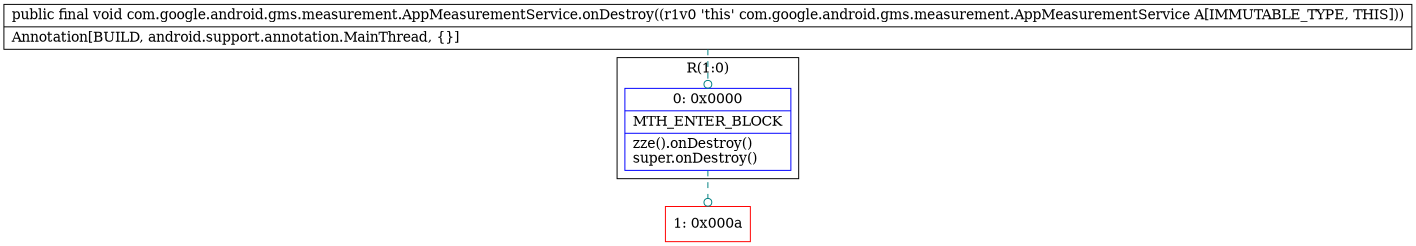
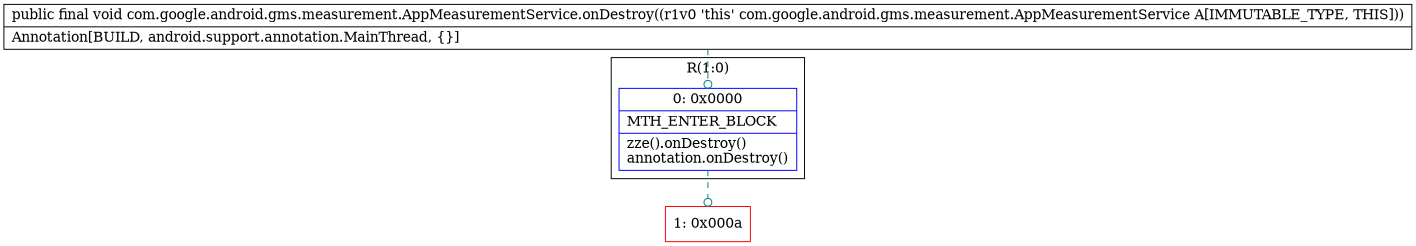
node "0: 0x0000": text "super.onDestroy()" -> "annotation.onDestroy()"
